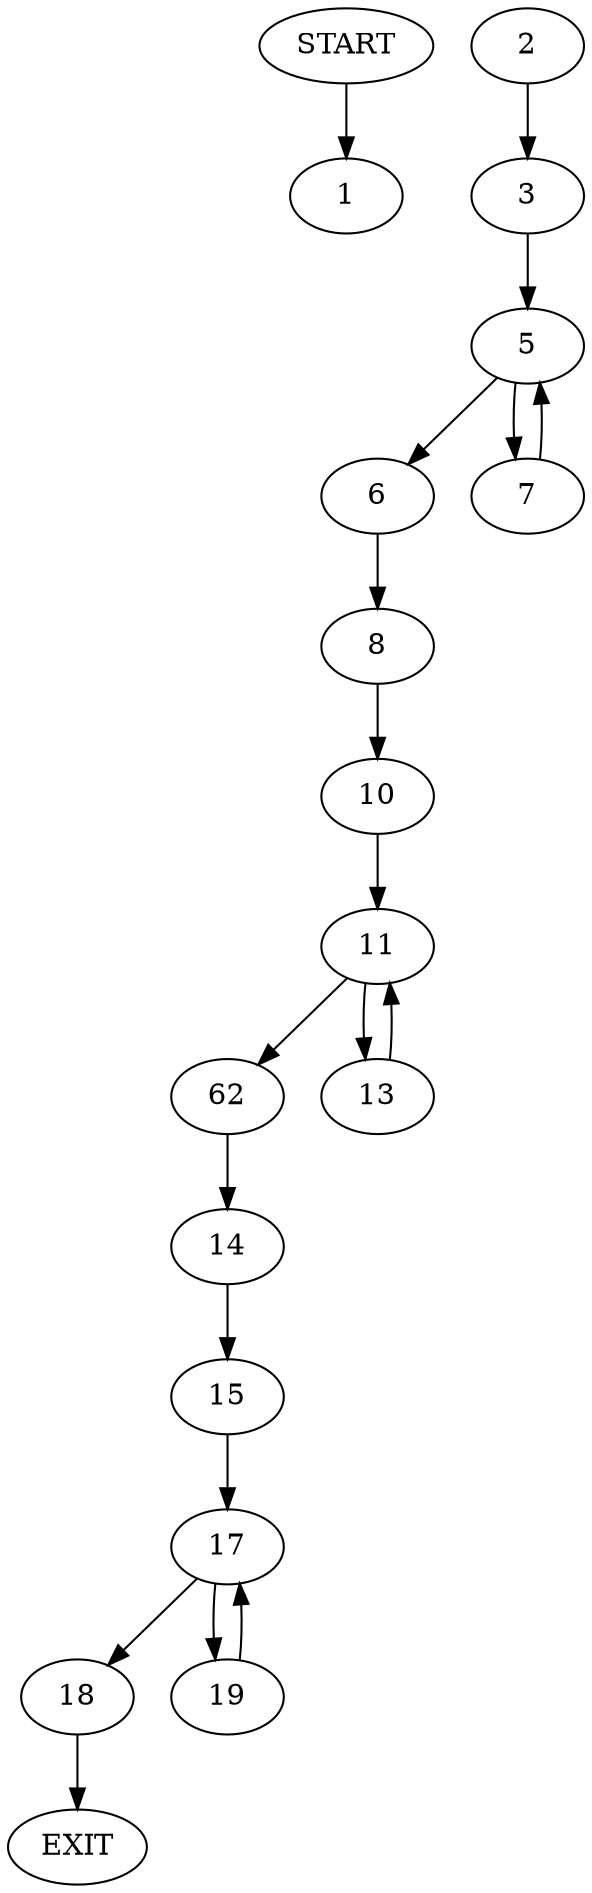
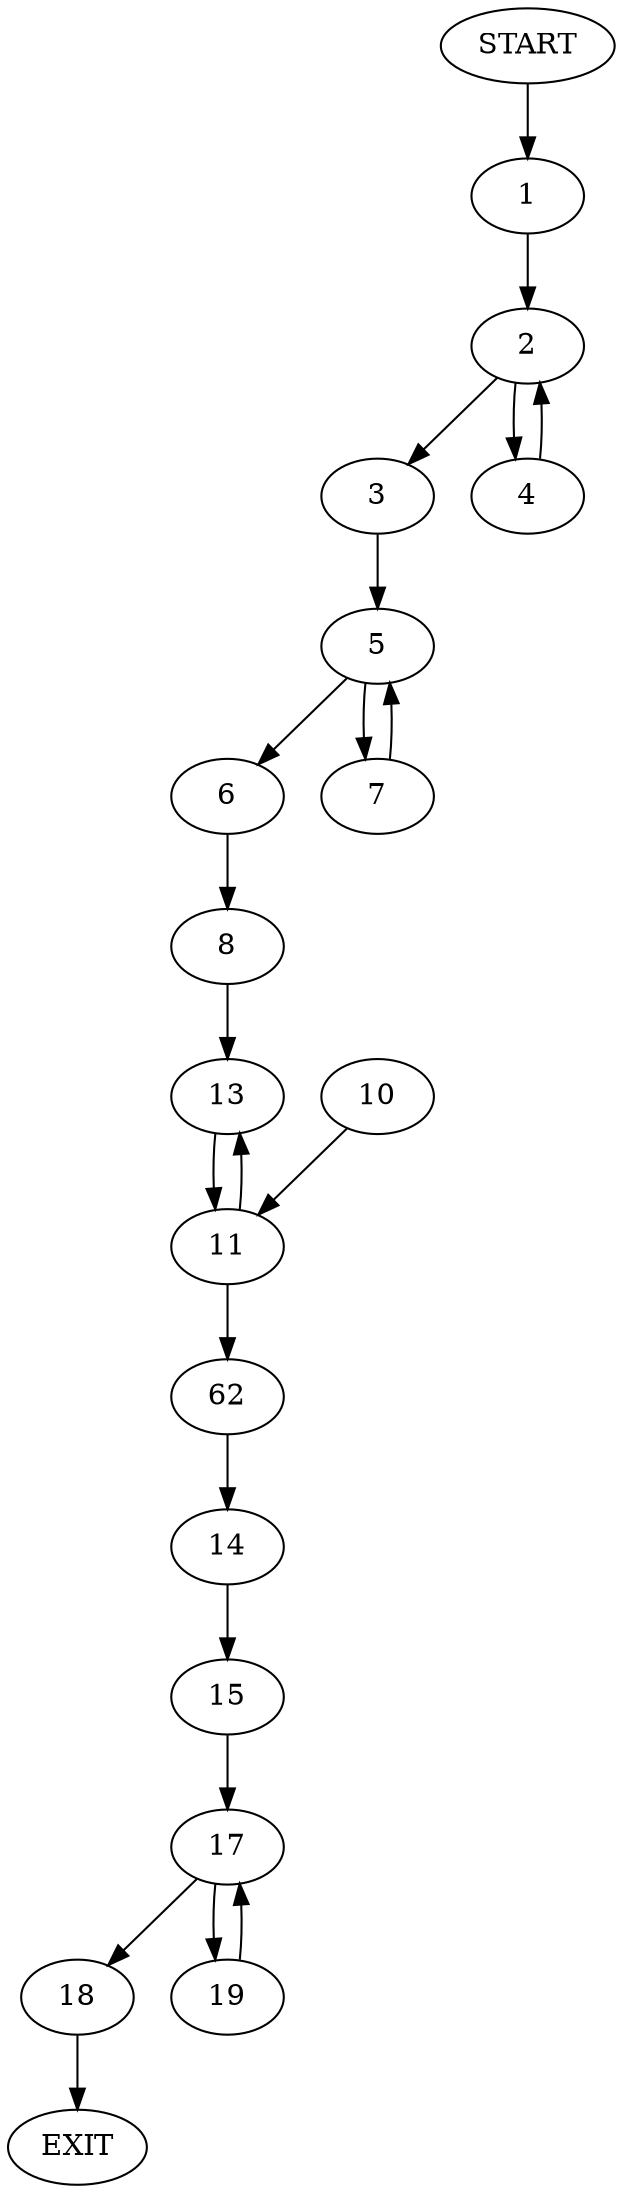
edge "1" -> "2": added
node "4": added
edge "8" -> "10": now "8" -> "13"
